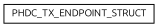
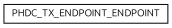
node "PHDC_TX_ENDPOINT_STRUCT": label "PHDC_TX_ENDPOINT_STRUCT" -> "PHDC_TX_ENDPOINT_ENDPOINT"
